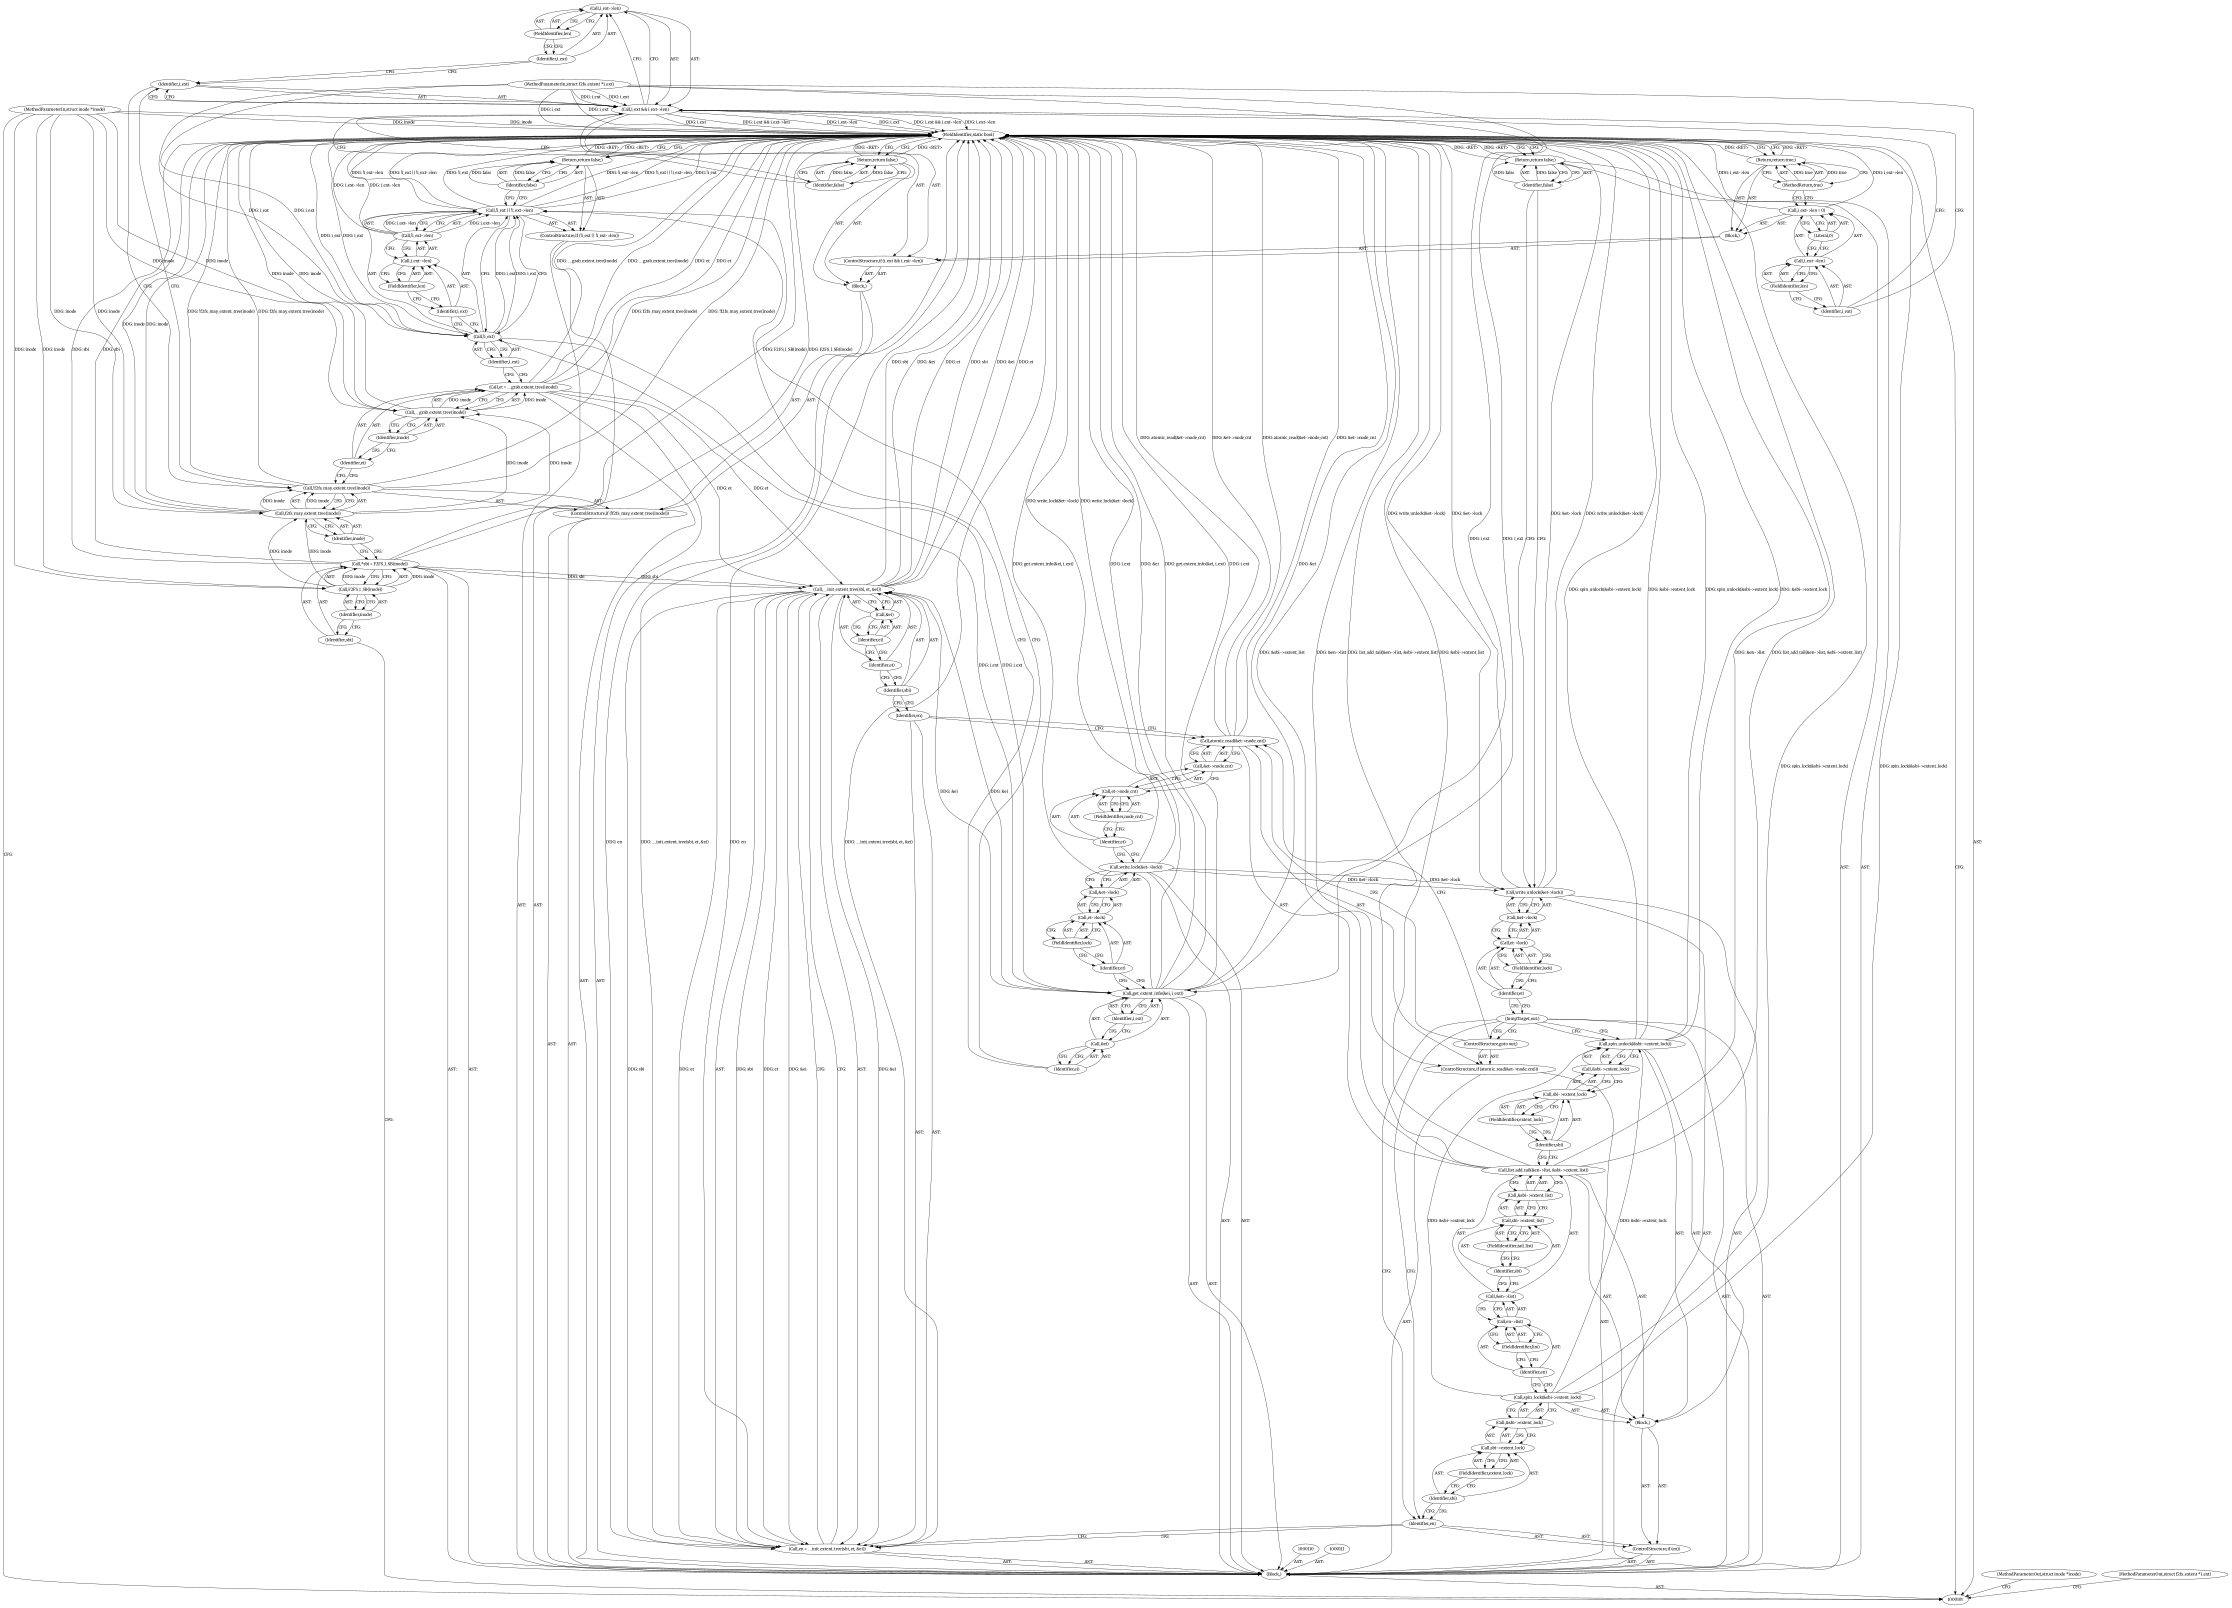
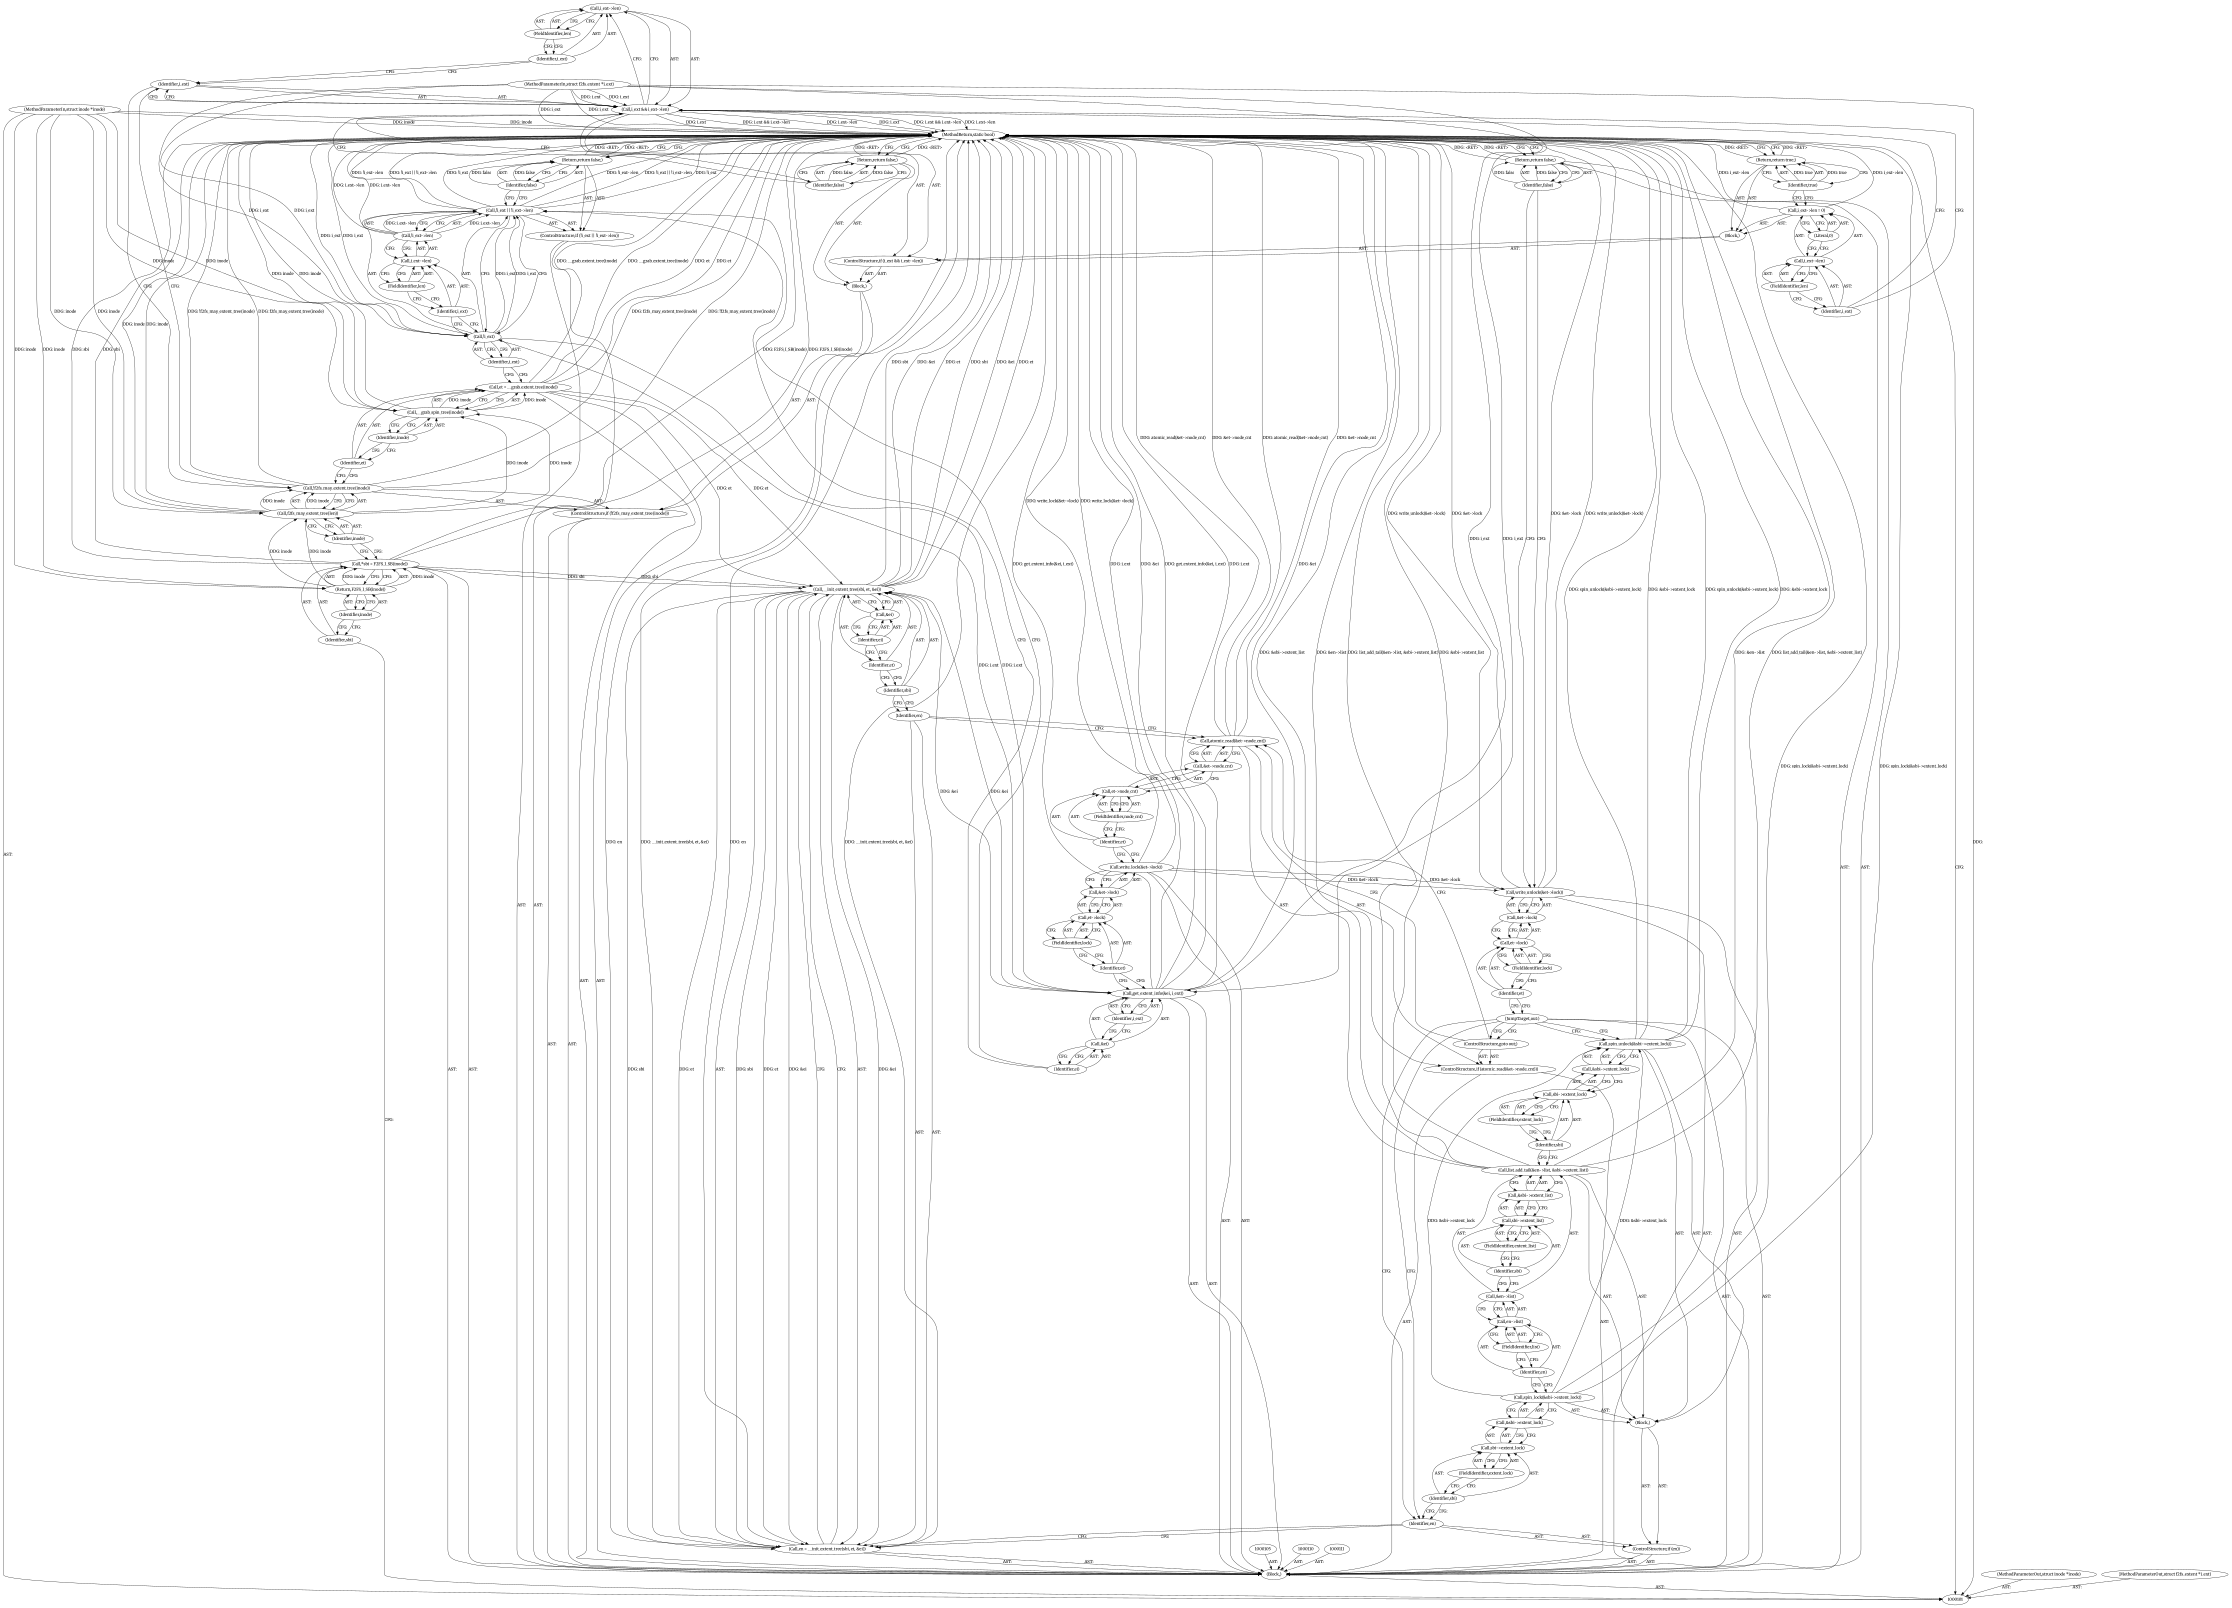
node "(FieldIdentifier,static bool)": label "(FieldIdentifier,static bool)" -> "(MethodReturn,static bool)"
node "(MethodReturn,true)": label "(MethodReturn,true)" -> "(Identifier,true)"
node "(Call,__grab_extent_tree(inode))": label "(Call,__grab_extent_tree(inode))" -> "(Call,__grab_spin_tree(inode))"
node "(Call,f2fs_may_extent_tree(inode))": label "(Call,f2fs_may_extent_tree(inode))" -> "(Call,f2fs_may_extent_tree(len))"
node "(Call,F2FS_I_SB(inode))": label "(Call,F2FS_I_SB(inode))" -> "(Return,F2FS_I_SB(inode))"
edge "(MethodParameterIn,struct f2fs_extent *i_ext)" -> "1000101": label "AST: " -> "DDG: "
edge "(MethodParameterIn,struct inode *inode)" -> "1000101": label "CFG: " -> "AST: "
node "(FieldIdentifier,tail_list)": label "(FieldIdentifier,tail_list)" -> "(FieldIdentifier,extent_list)"
node "1000105": added
edge "(MethodParameterOut,struct inode *inode)" -> "1000101": label "CFG: " -> "AST: "
edge "(MethodParameterOut,struct f2fs_extent *i_ext)" -> "1000101": label "CFG: " -> "AST: "
